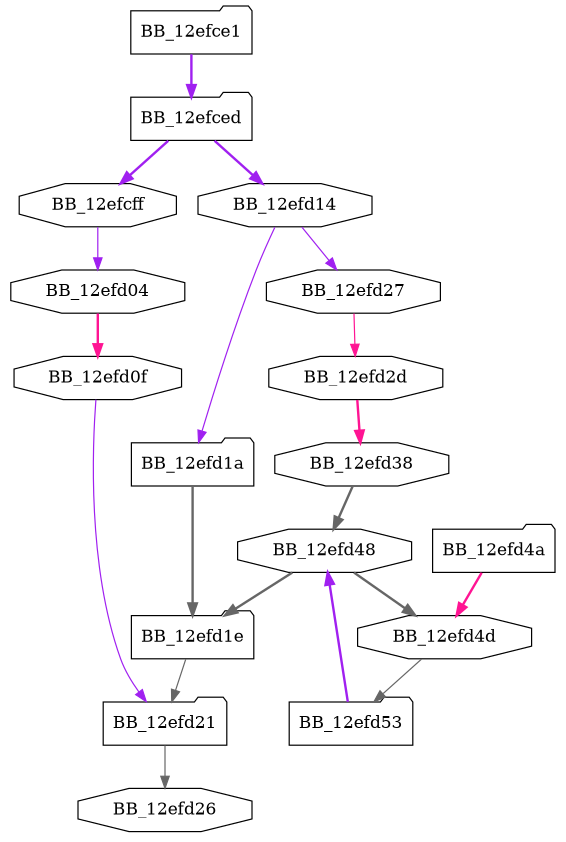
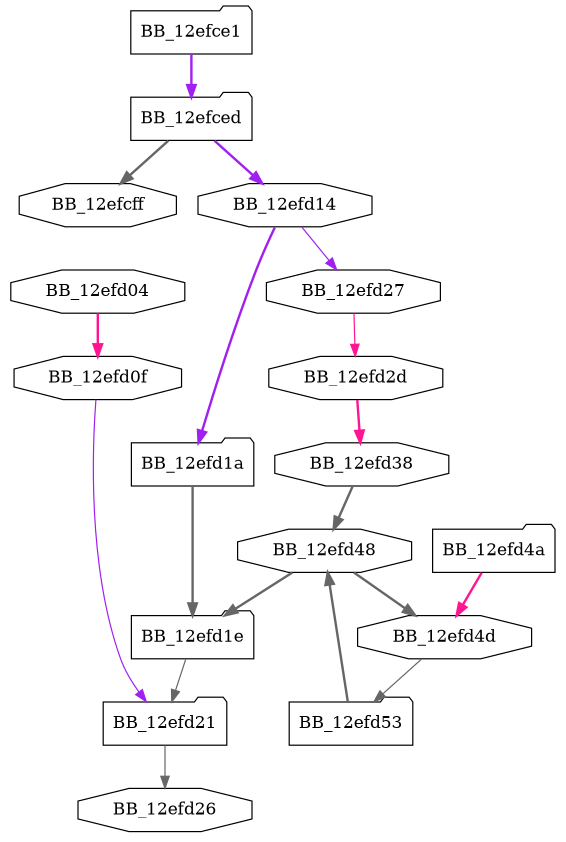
edge "BB_12efced" -> "BB_12efcff": color purple -> gray40
edge "BB_12efcff" -> "BB_12efd04": removed
edge "BB_12efd14" -> "BB_12efd1a": style solid -> bold
edge "BB_12efd53" -> "BB_12efd48": color purple -> gray40
